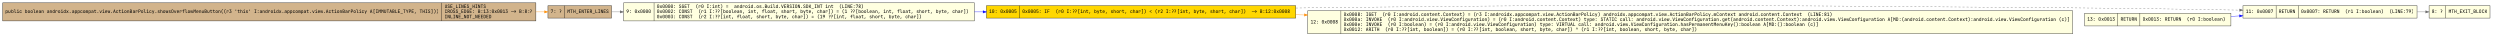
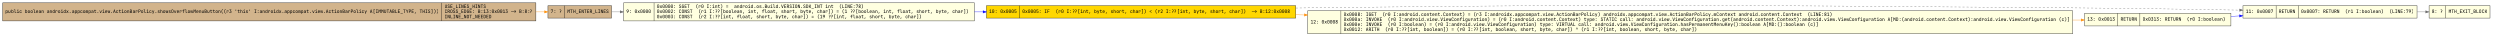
node "13: 0x0013": text "0x0013: RETURN  (r0 I:boolean)" -> "0x0313: RETURN  (r0 I:boolean)"
edge "12: 0x0008" -> "13: 0x0013": added
